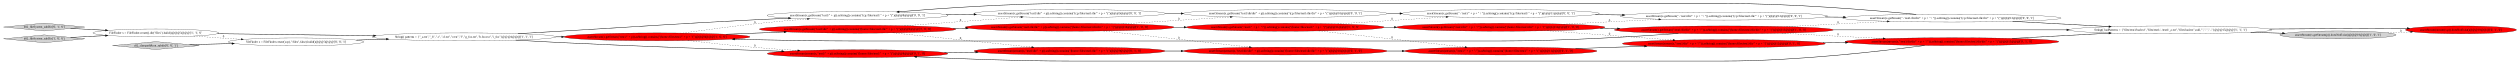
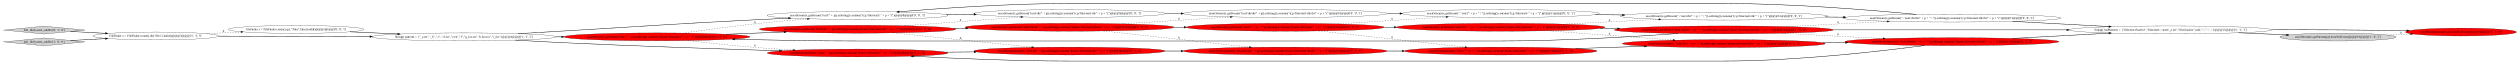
node "c02_classpathRoot_subdir['0', '0', '1']": removed
